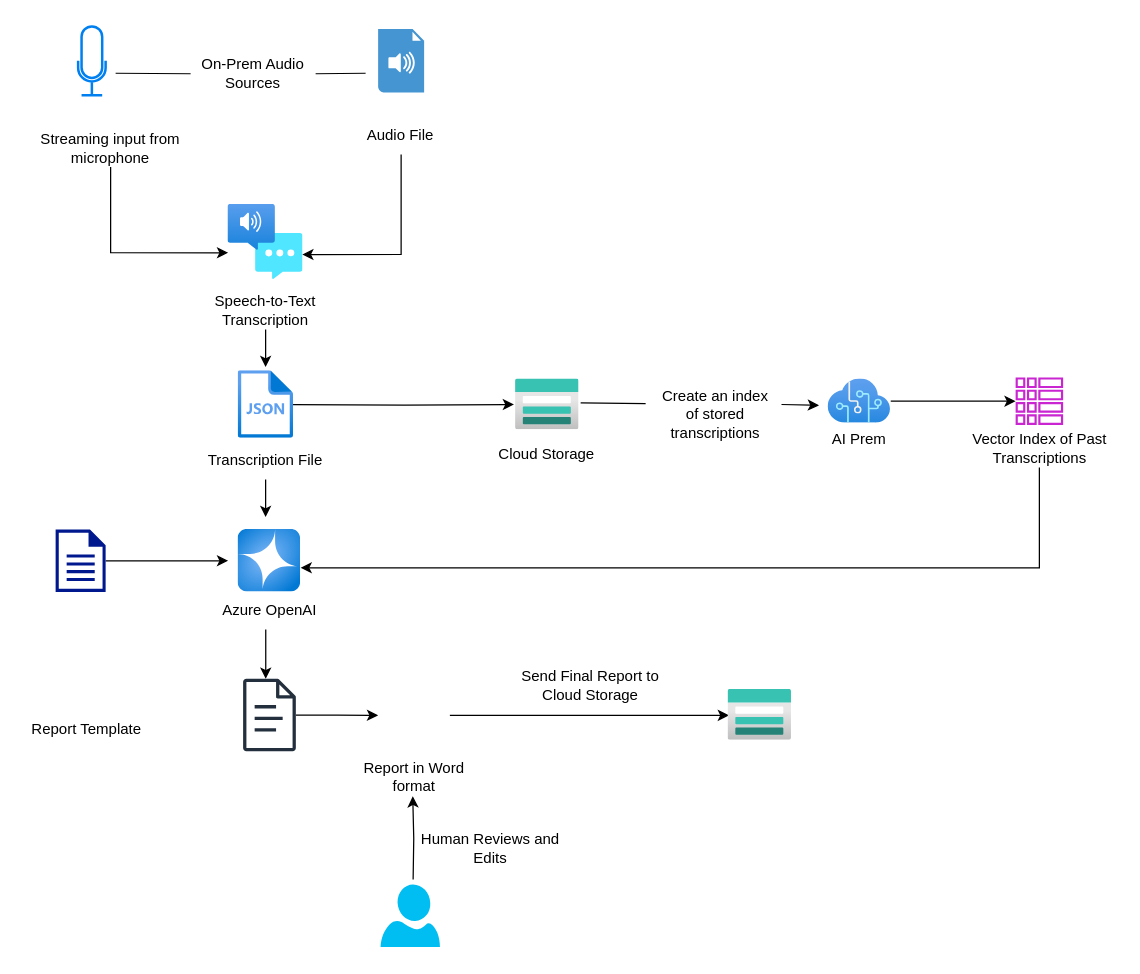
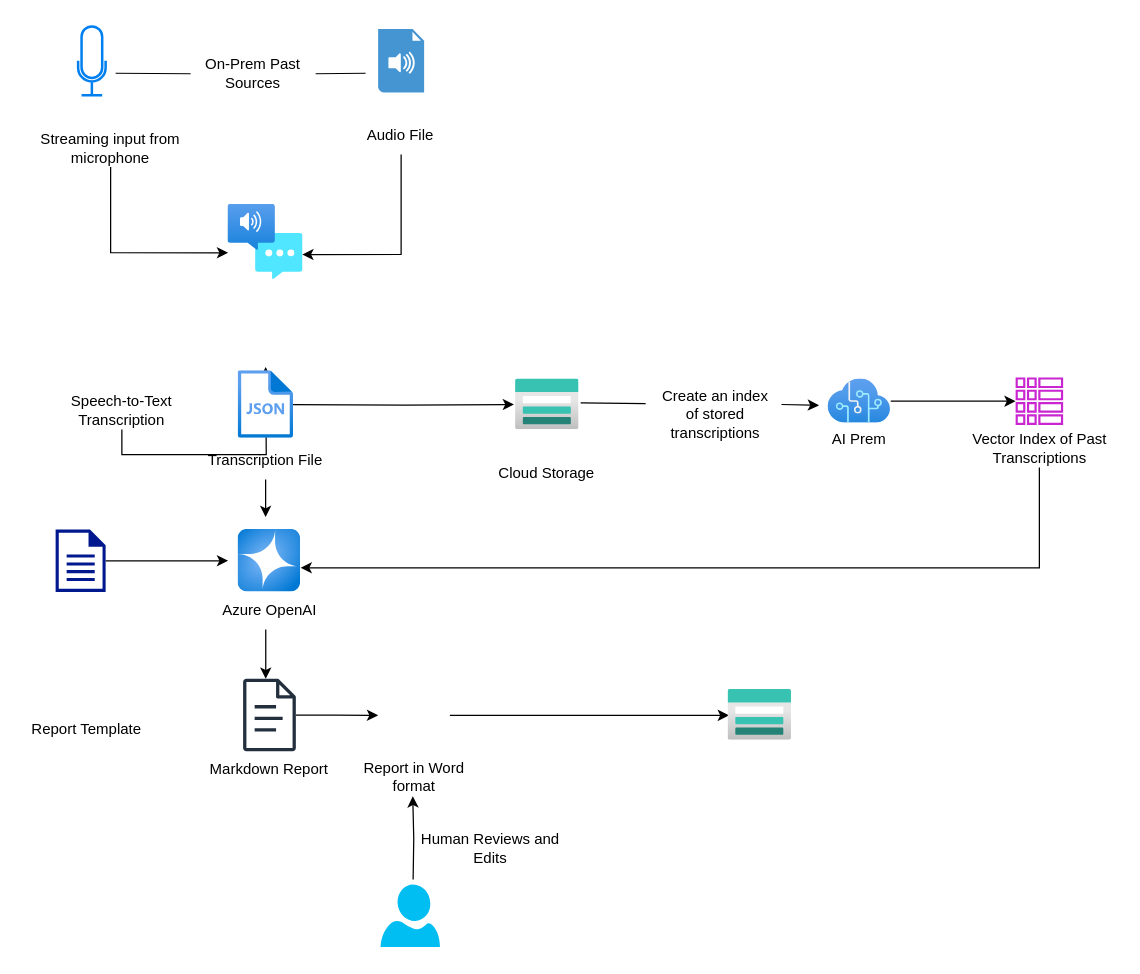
node "On-Prem Audio Sources": label "On-Prem Audio Sources" -> "On-Prem Past Sources"
node "Speech-to-Text Transcription": moved (266, 311) -> (122, 411)
node "Cloud Storage": moved (547, 455) -> (547, 474)
node "Send Final Report to Cloud Storage": removed
node "Markdown Report": added
